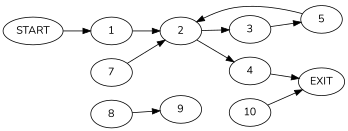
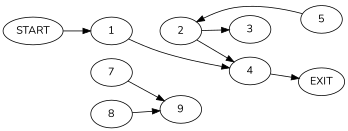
edge "3" -> "5": removed
edge "1" -> "2": now "1" -> "4"
edge "7" -> "2": now "7" -> "9"
node "10": removed
